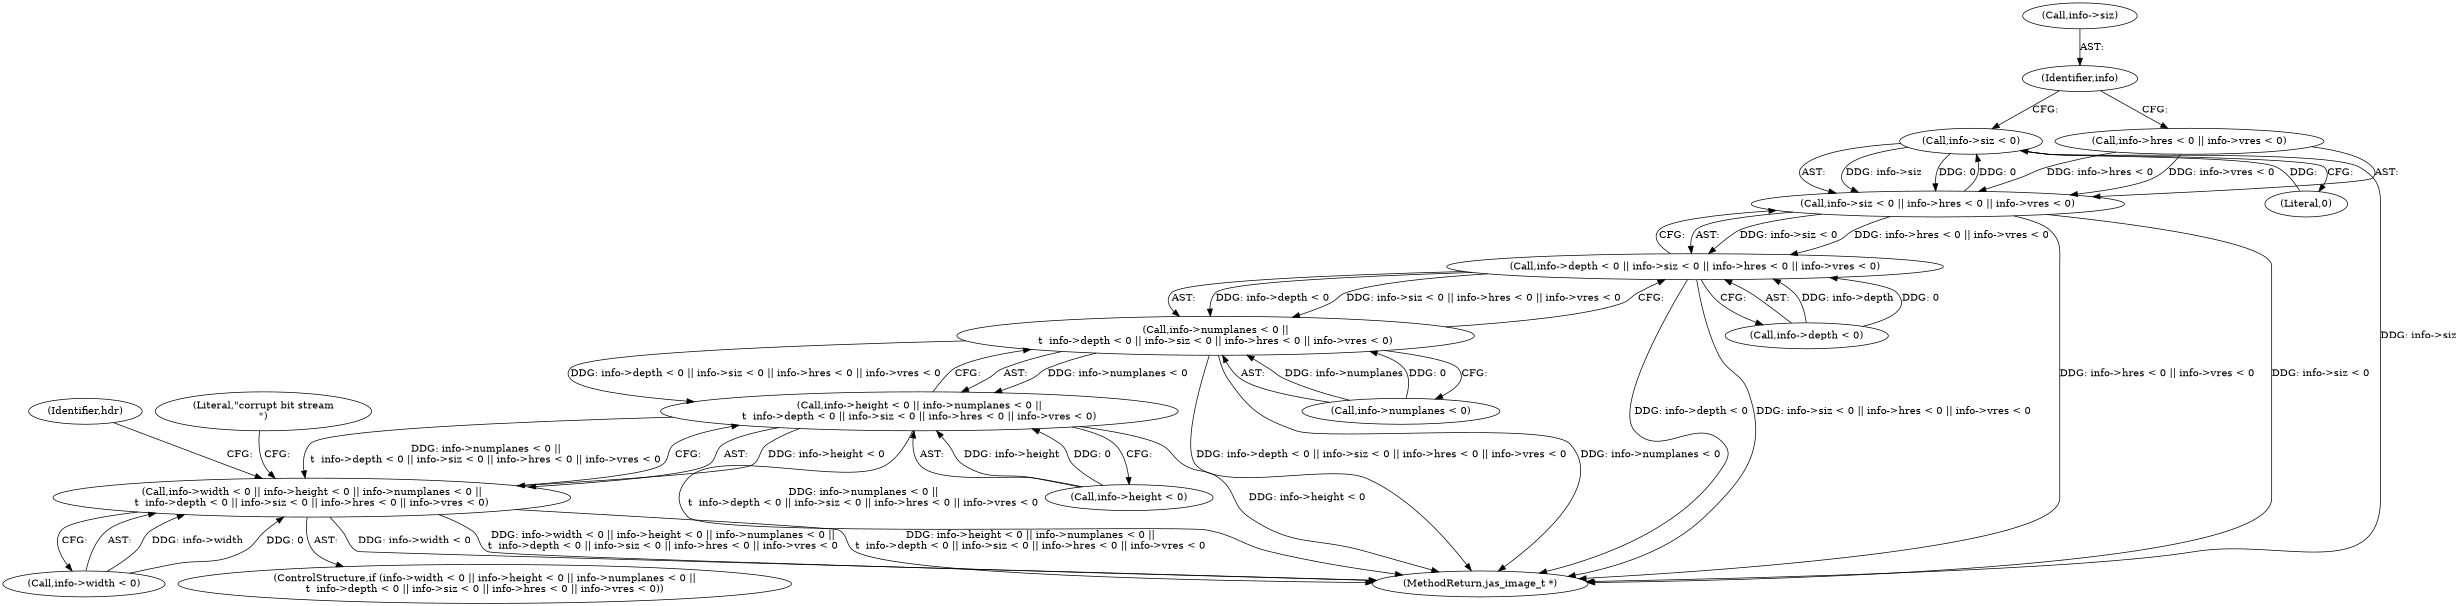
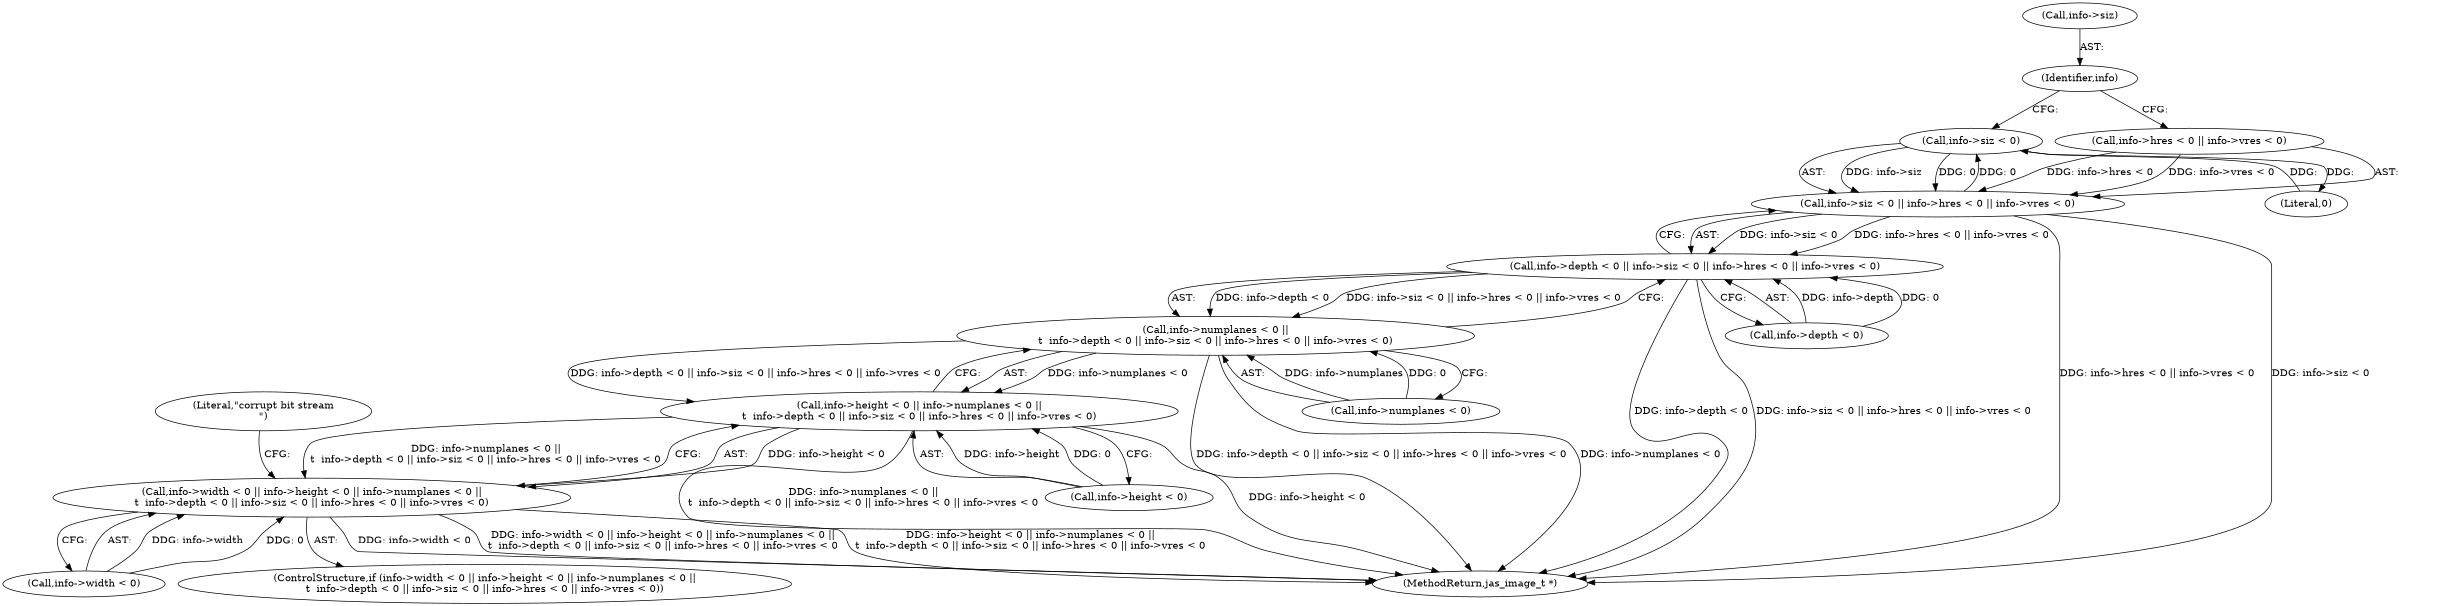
edge "(Call,info->siz < 0)" -> "(Literal,0)": label "CFG: " -> "DDG: "
node "(Identifier,hdr)": removed
edge "(Call,info->siz < 0)" -> "(MethodReturn,jas_image_t *)": removed, label "DDG: info->siz"
